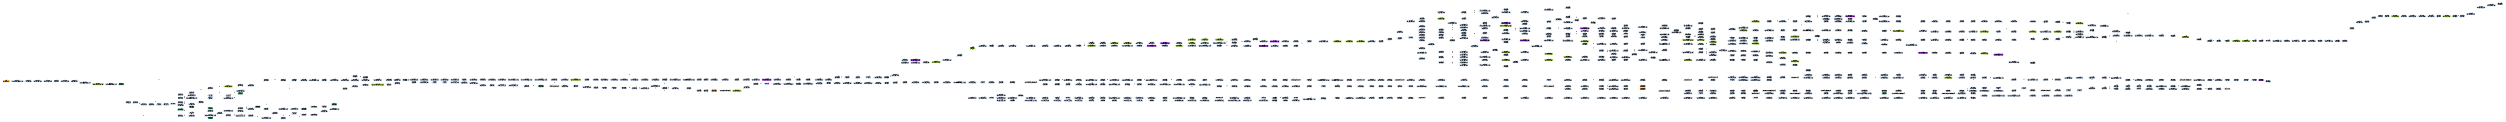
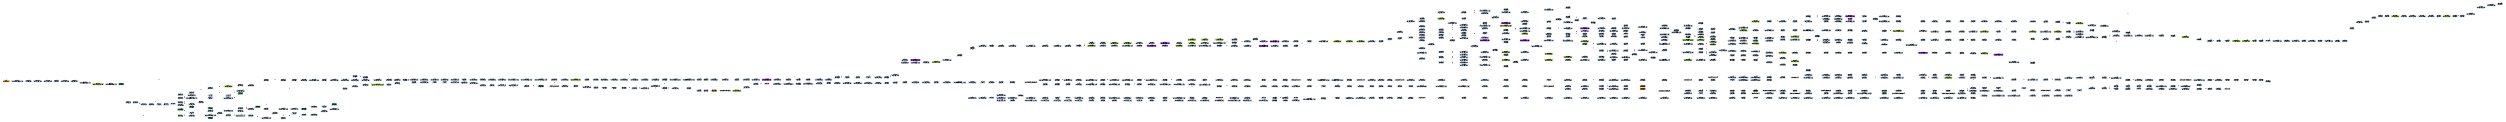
node "0x00425b6c movl %ebx, %ecx": fillcolor lightsteelblue -> yellowgreen
node "0x00425aa7 pushl %esi": fillcolor yellowgreen -> lightsteelblue
node "0x0040c531 pushl %edi": fillcolor purple -> lightsteelblue
